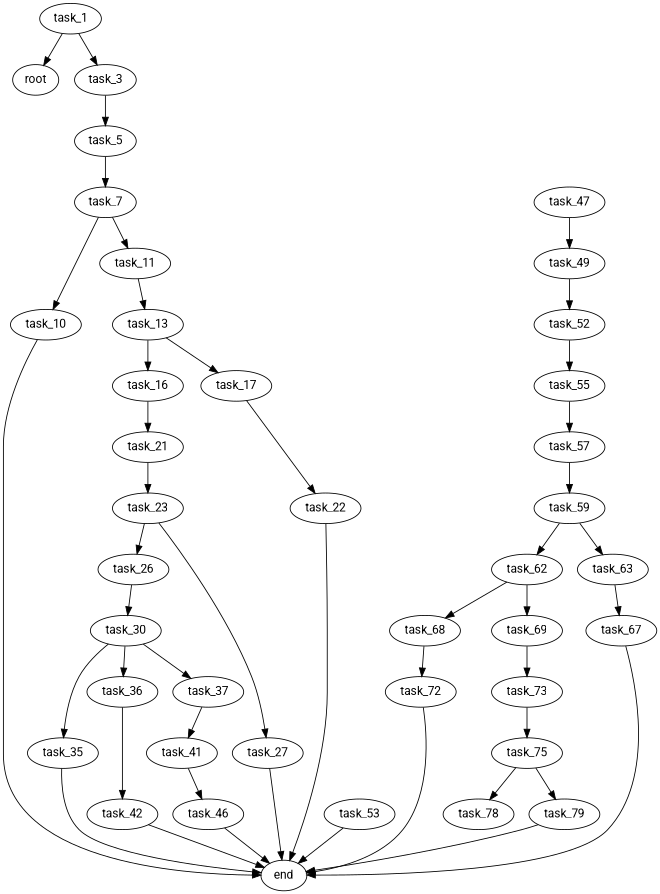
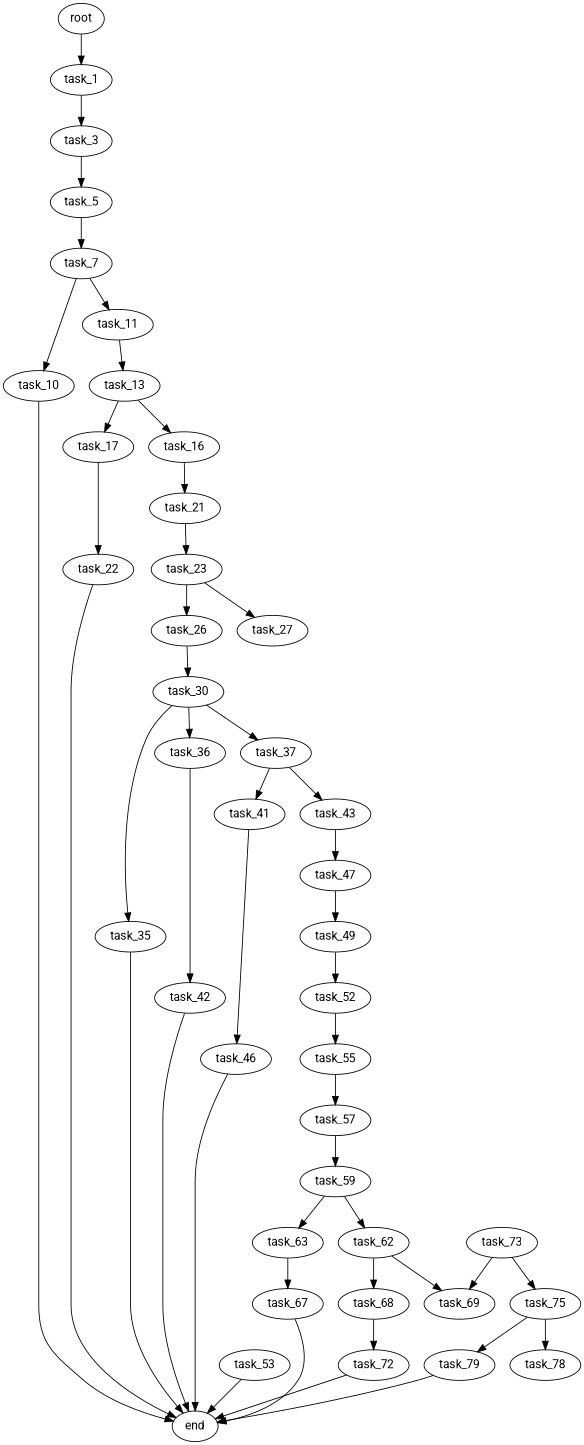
edge "task_1" -> "root": reversed
edge "task_69" -> "task_73": reversed
edge "task_27" -> "end": removed
node "task_43": added
